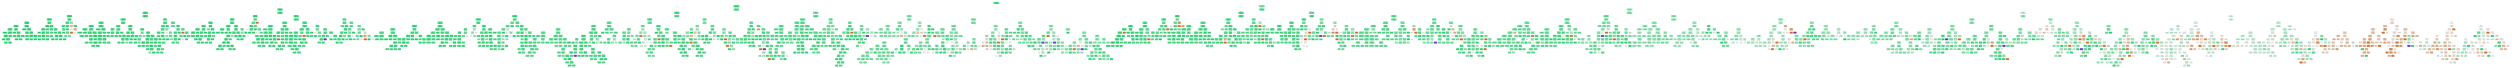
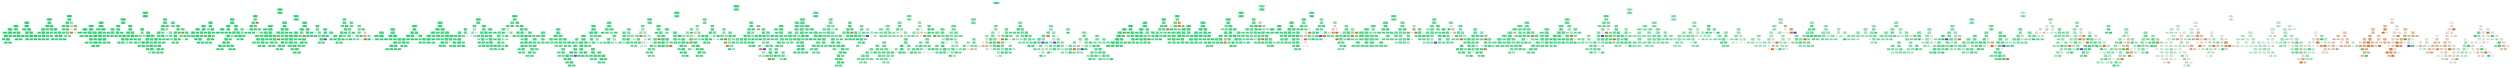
node "gini = 0.519 samples = 92 value = [42, 48, 2] class = nodiab": fillcolor #57e994 -> #e7fcf0
